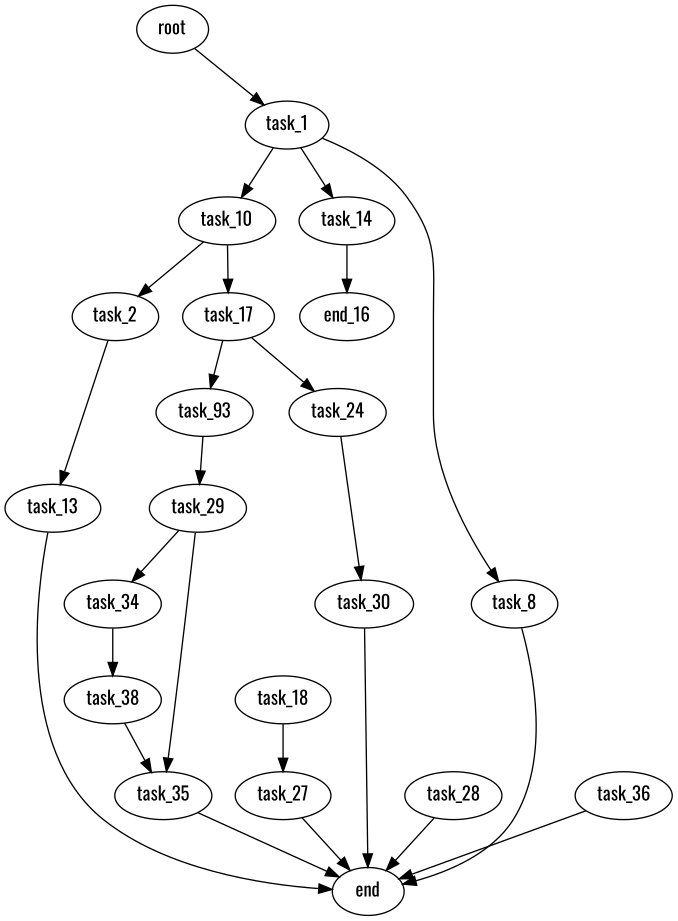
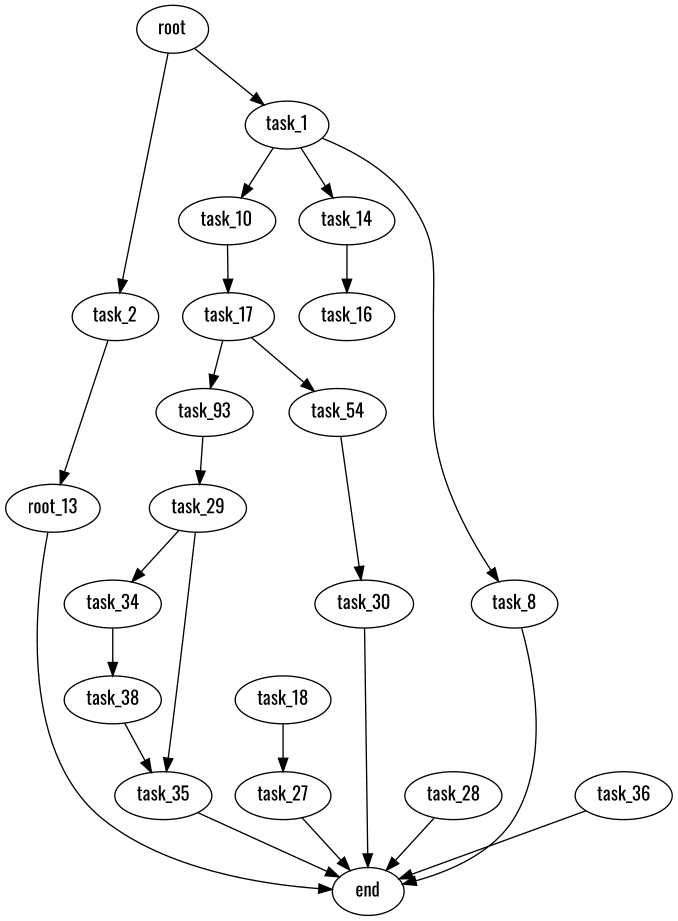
edge "task_10" -> "task_2": now "root" -> "task_2"
node "end_16": label "end_16" -> "task_16"
node "task_24": label "task_24" -> "task_54"
node "task_13": label "task_13" -> "root_13"
